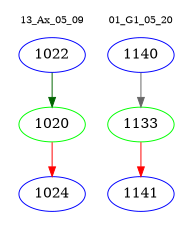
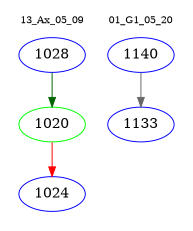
node "1022": label "1022" -> "1028"
node "1133": color green -> blue
node "1141": removed
